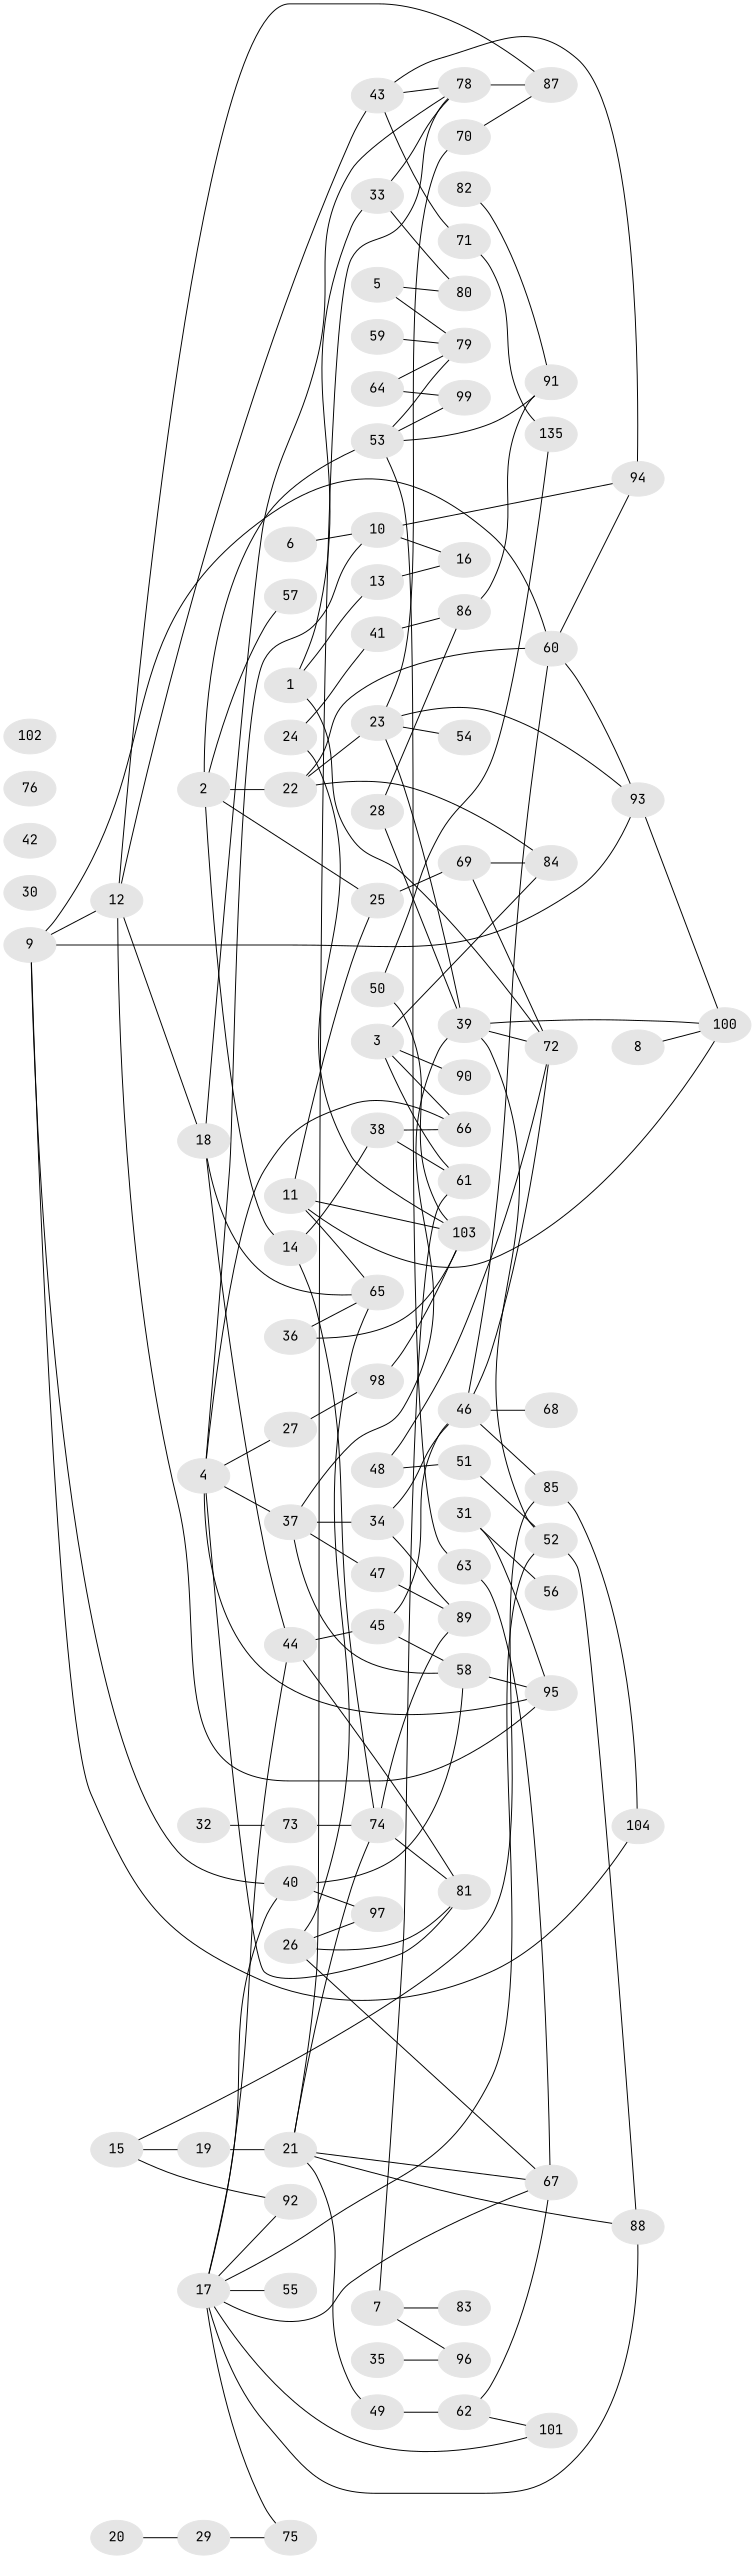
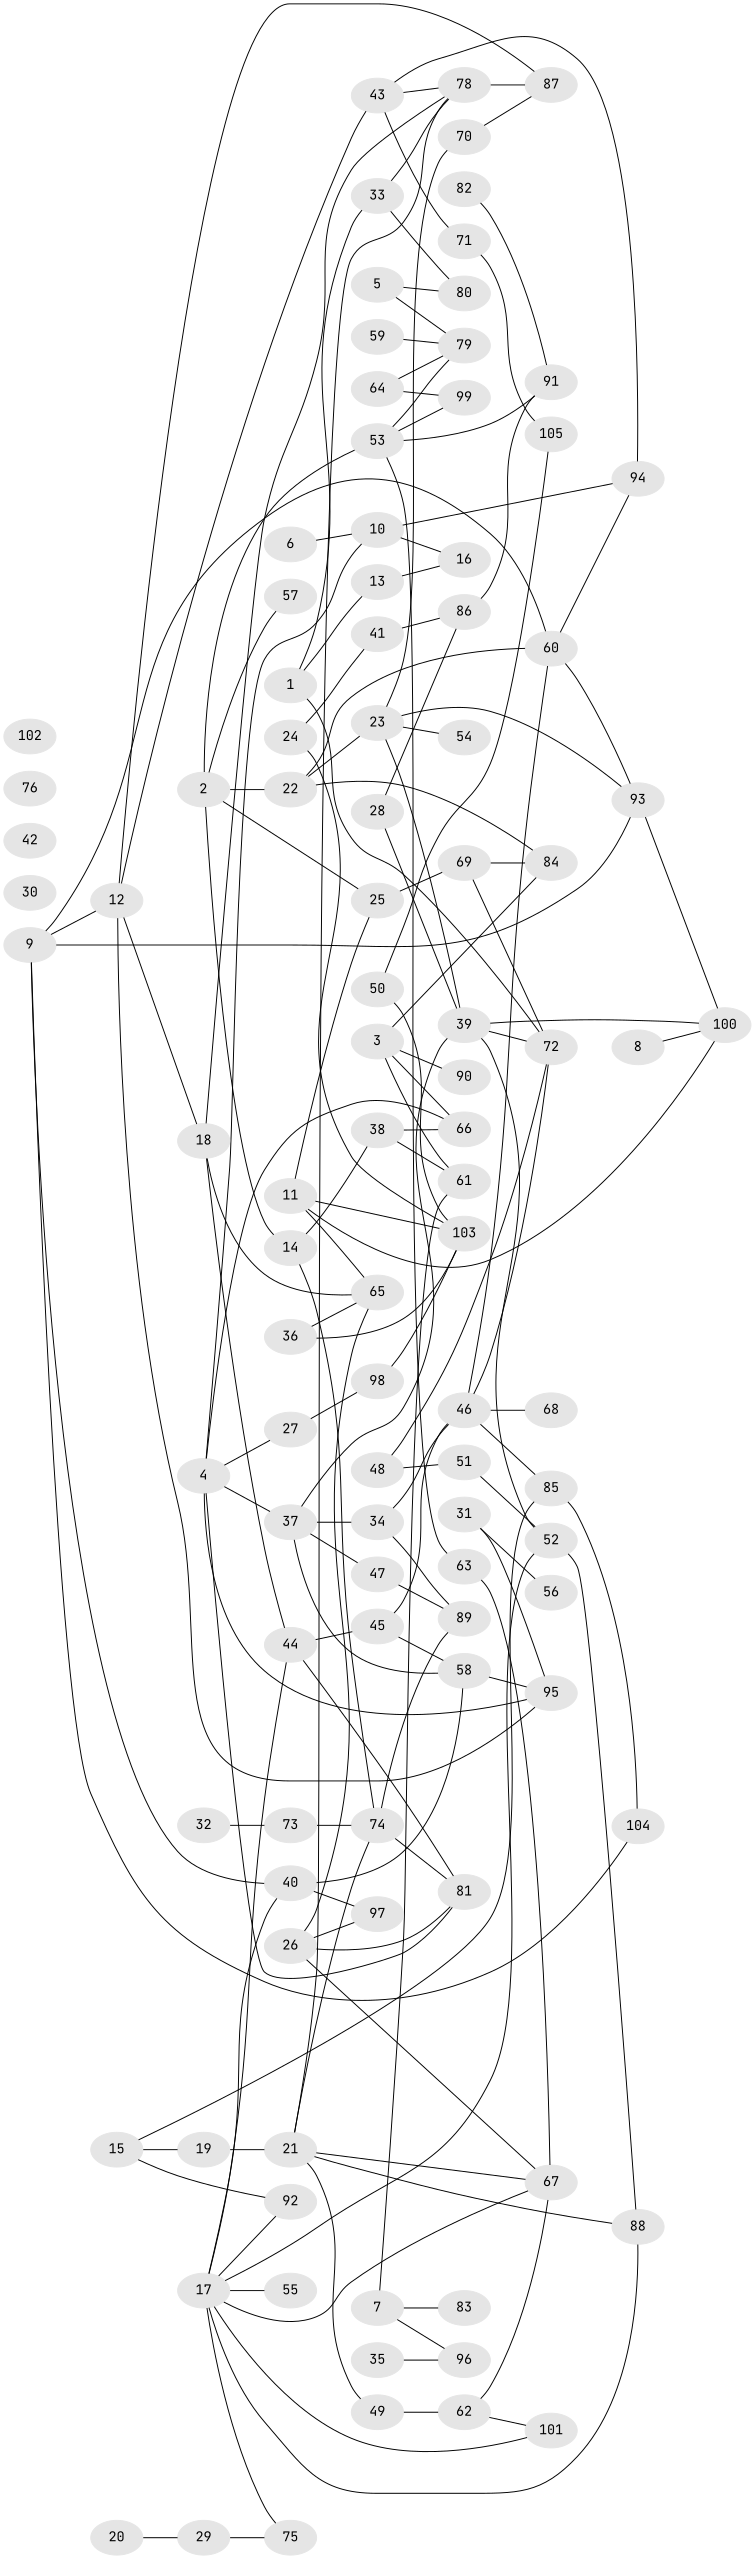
node "135": label "135" -> "105"
